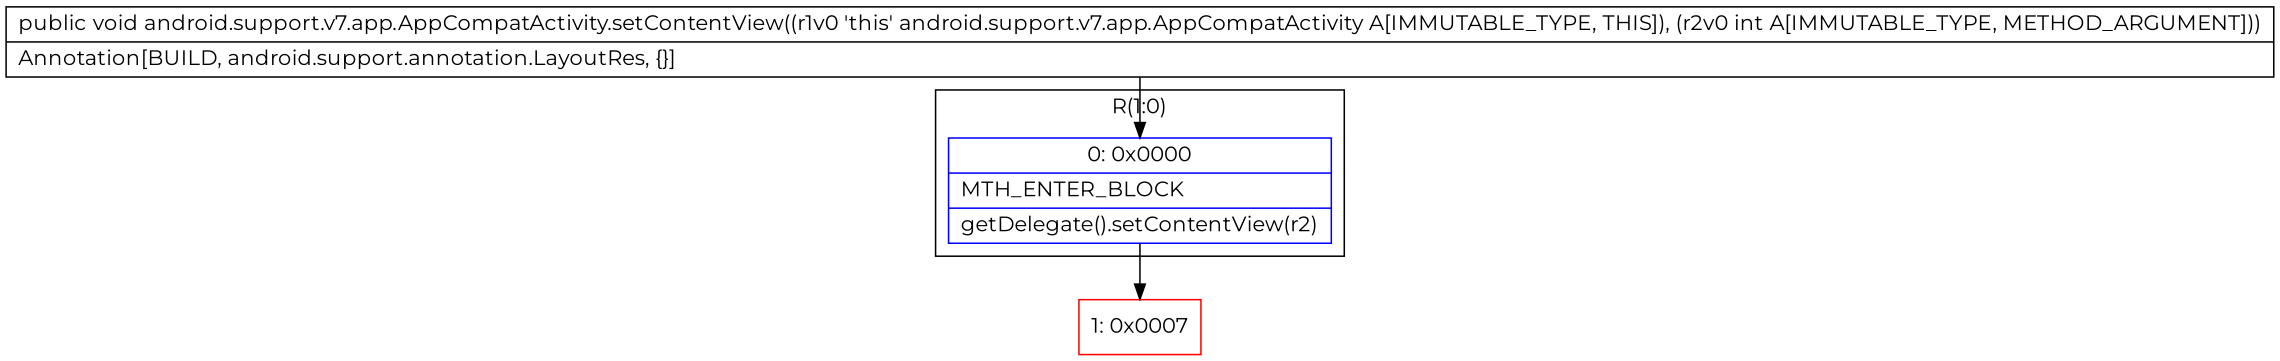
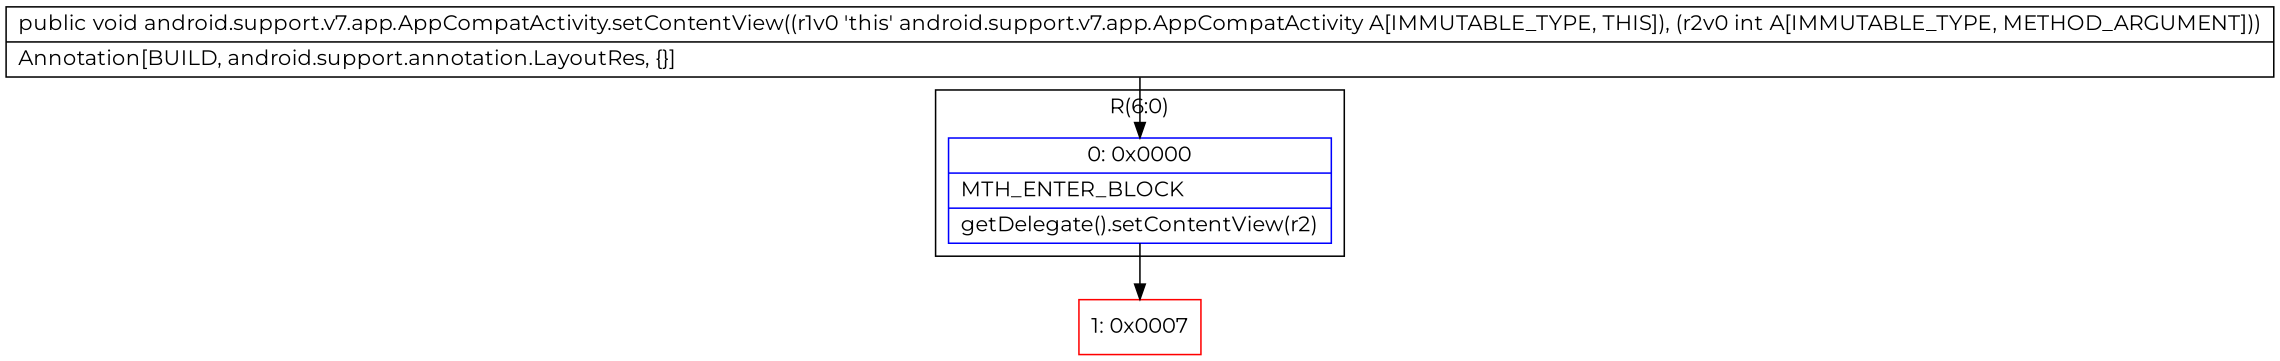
cluster "R(1:0)": label "R(1:0)" -> "R(6:0)"
